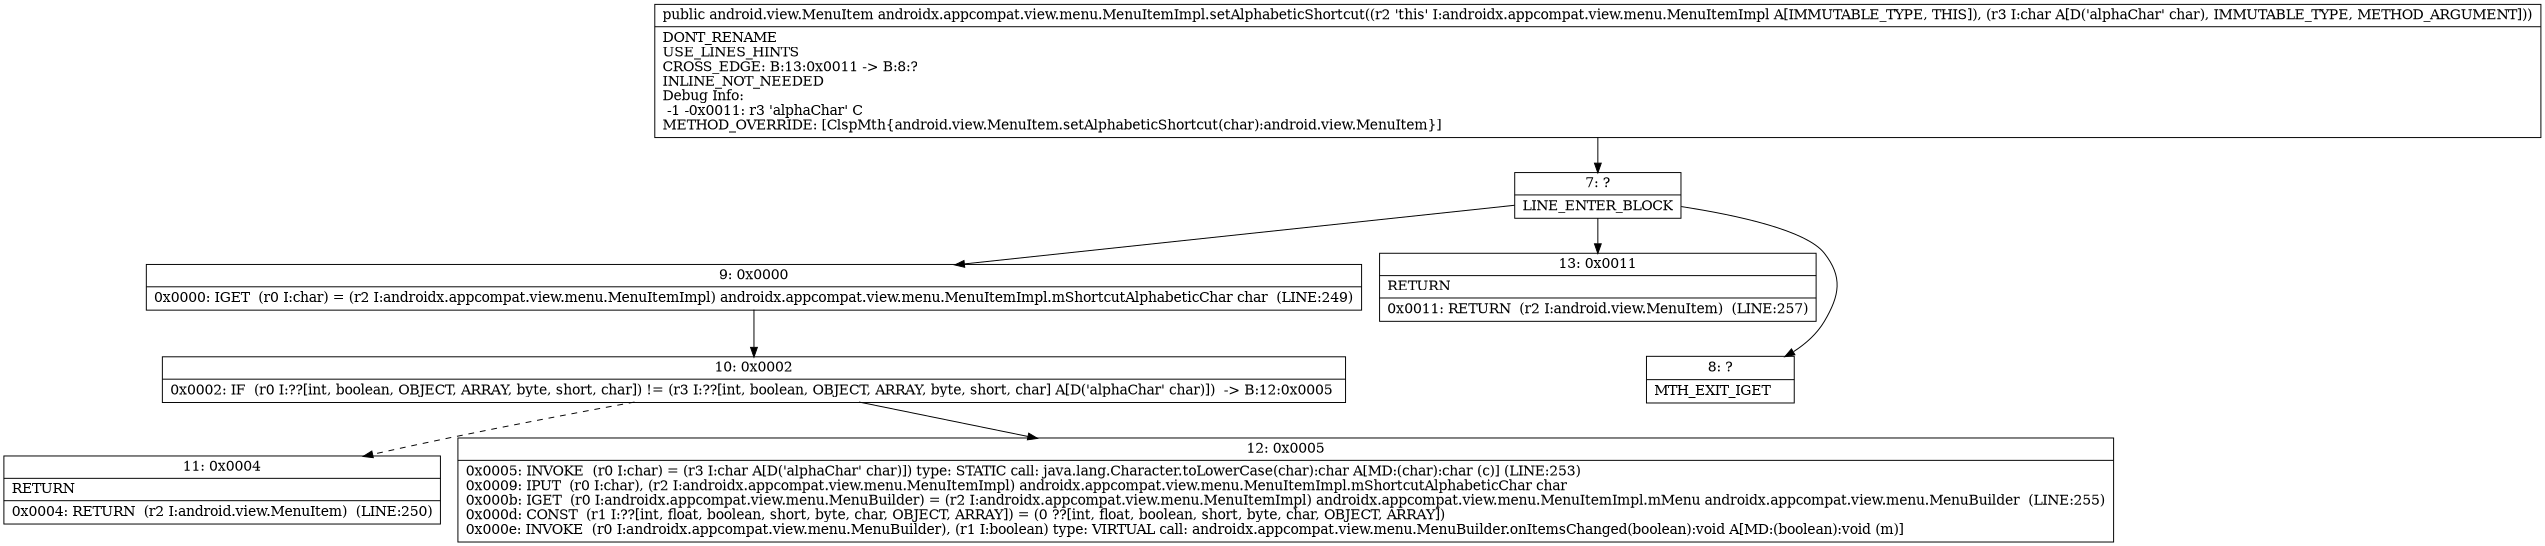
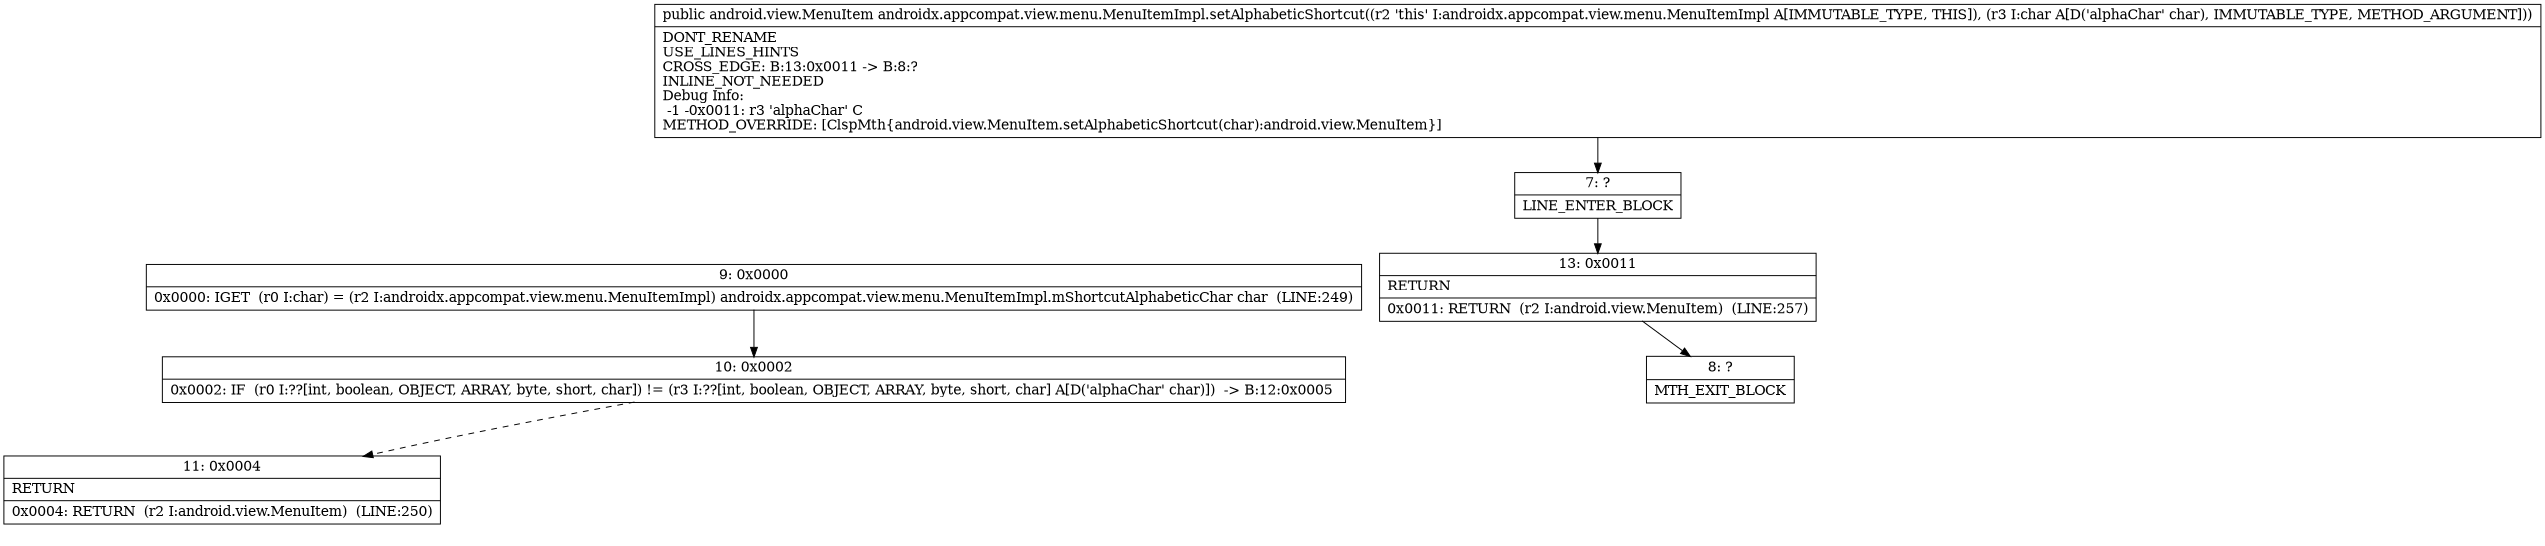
edge "7: ?" -> "9: 0x0000": removed
edge "7: ?" -> "8: ?": now "13: 0x0011" -> "8: ?"
node "8: ?": text "MTH_EXIT_IGET" -> "MTH_EXIT_BLOCK"
node "12: 0x0005": removed
